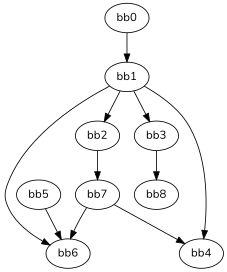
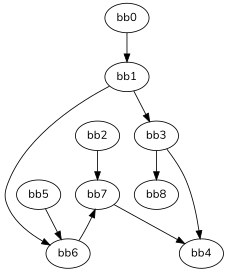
edge "bb1" -> "bb2": removed
edge "bb1" -> "bb4": now "bb3" -> "bb4"
edge "bb7" -> "bb6": reversed
